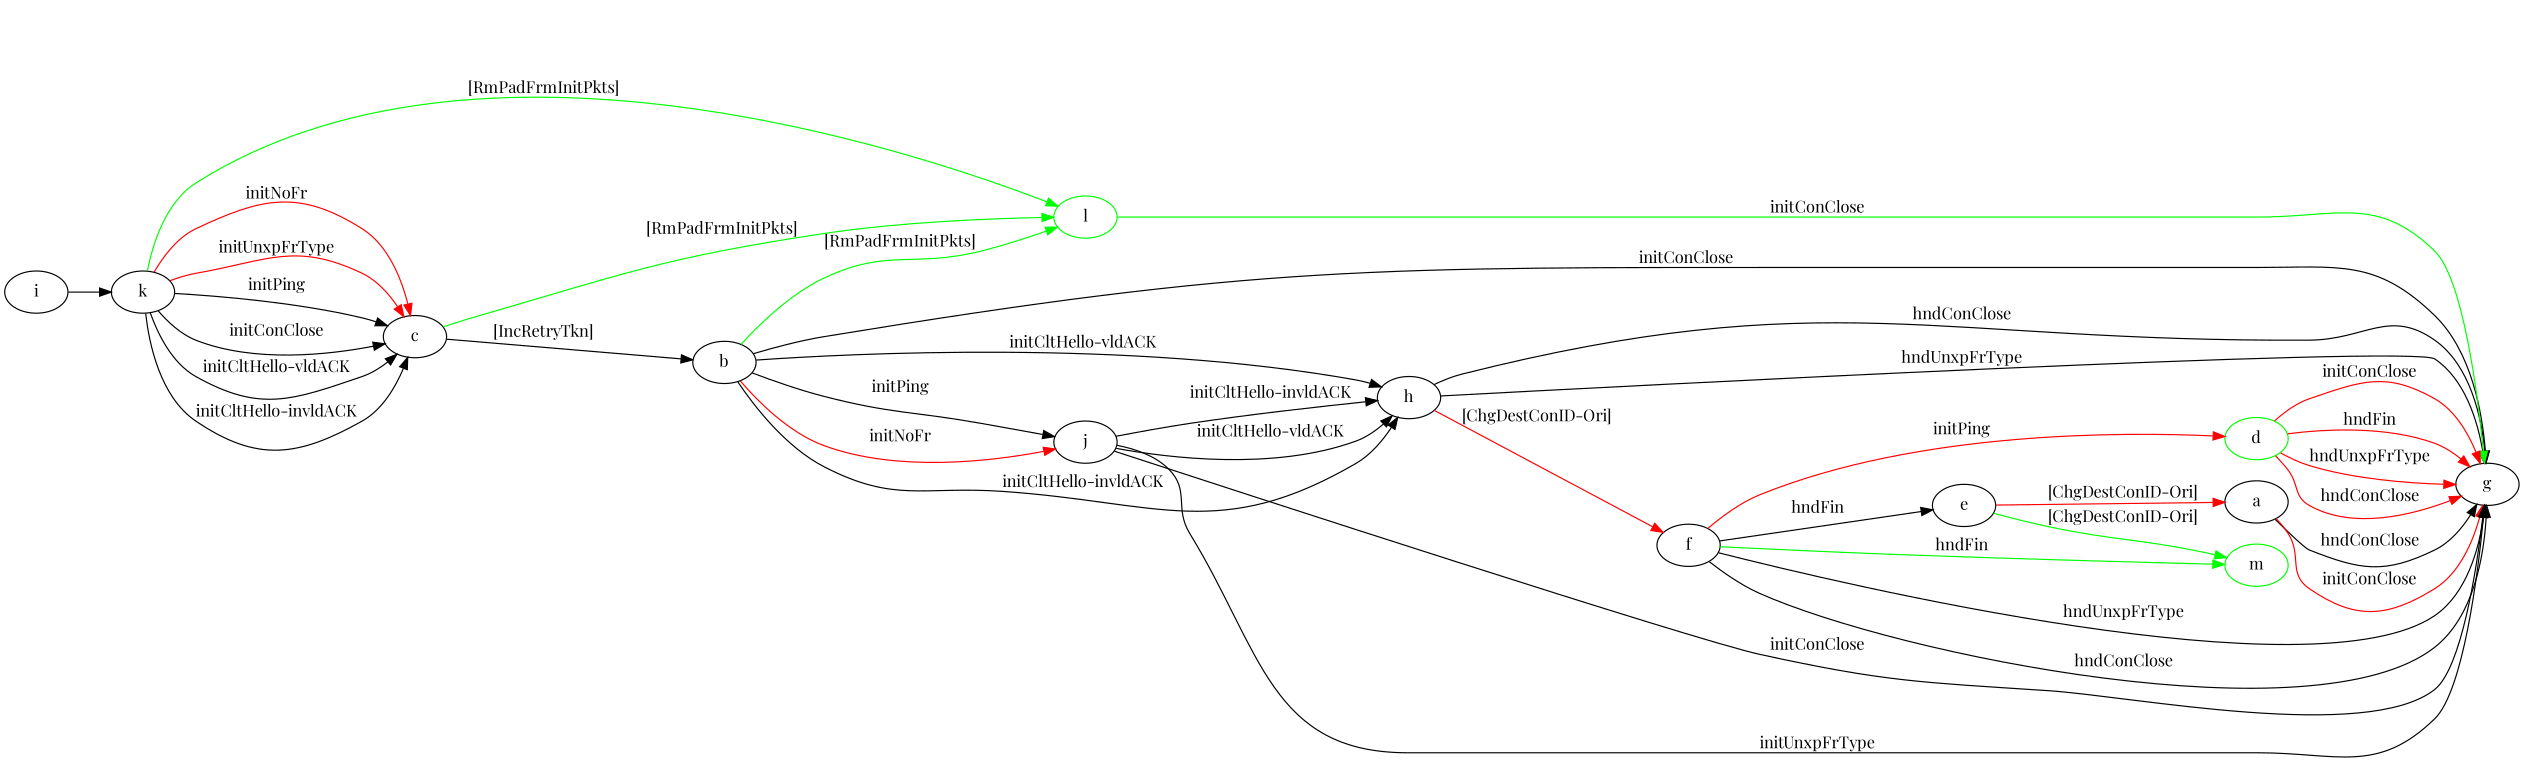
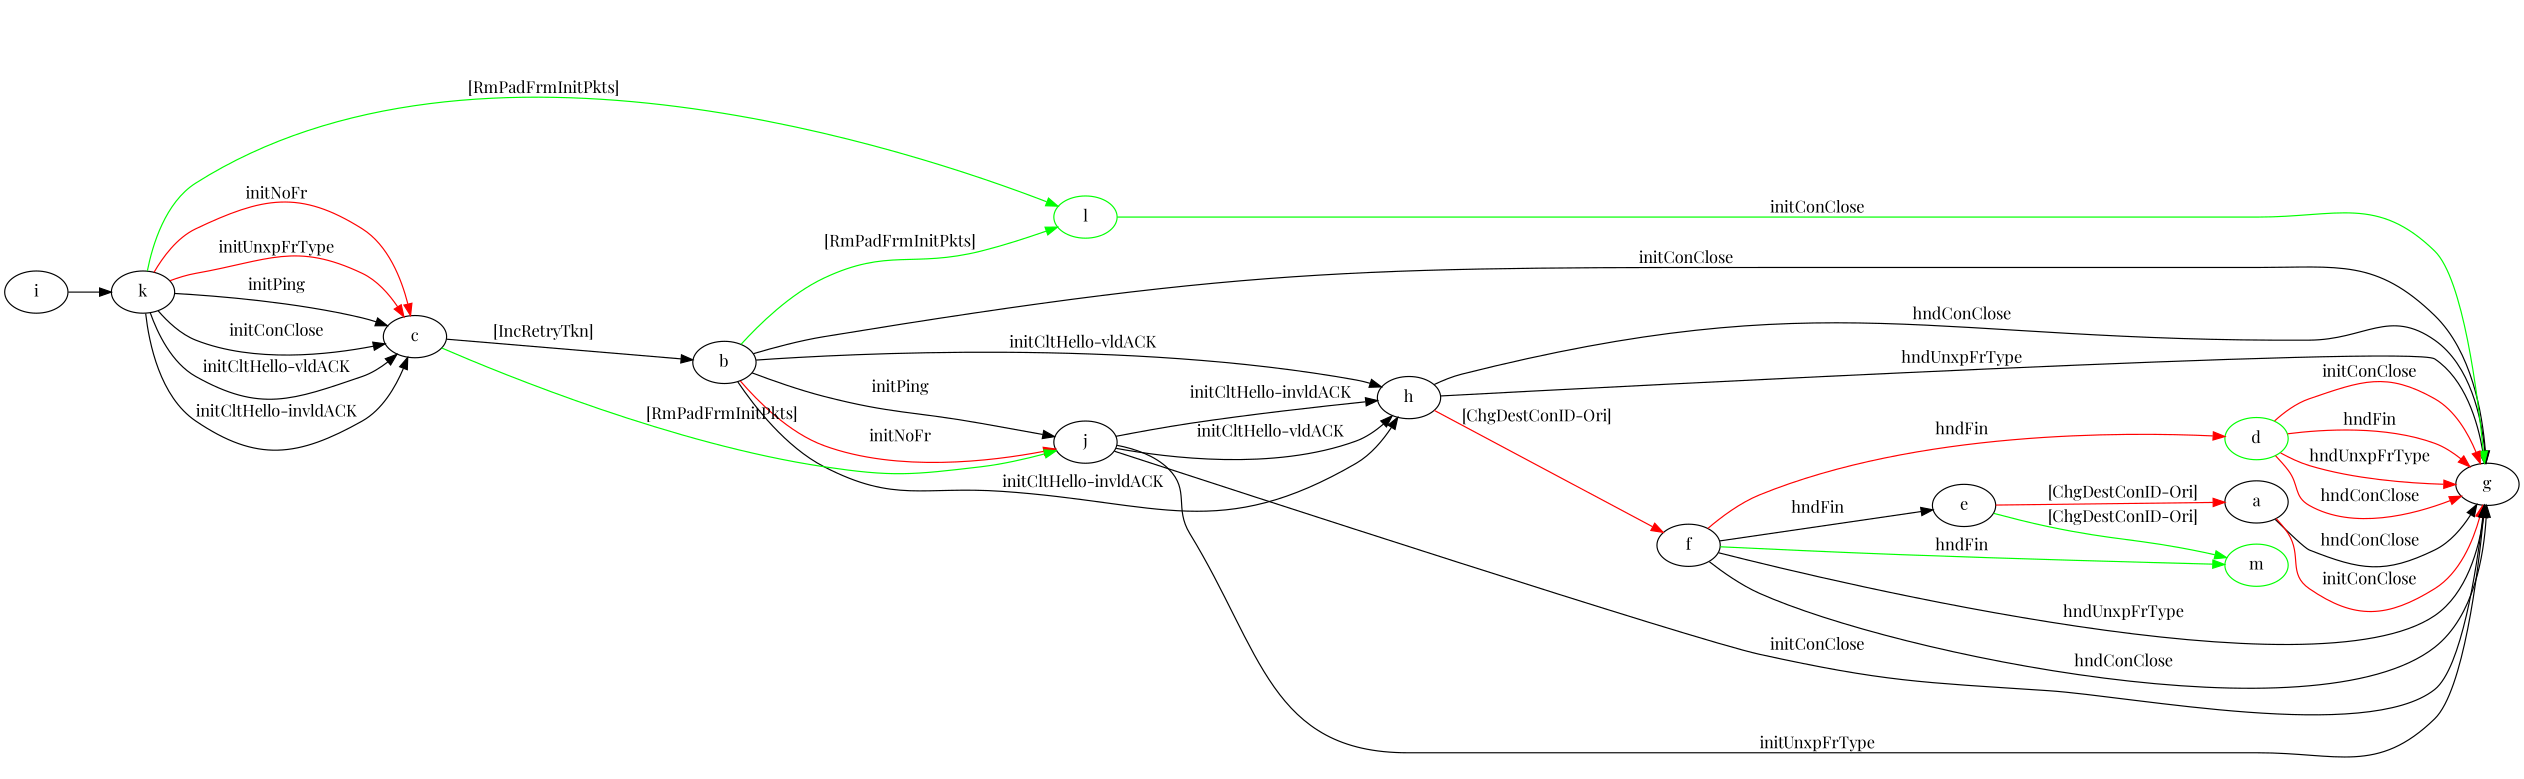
edge "c" -> "l": now "c" -> "j"
edge "f" -> "d": label "initPing " -> "hndFin "
